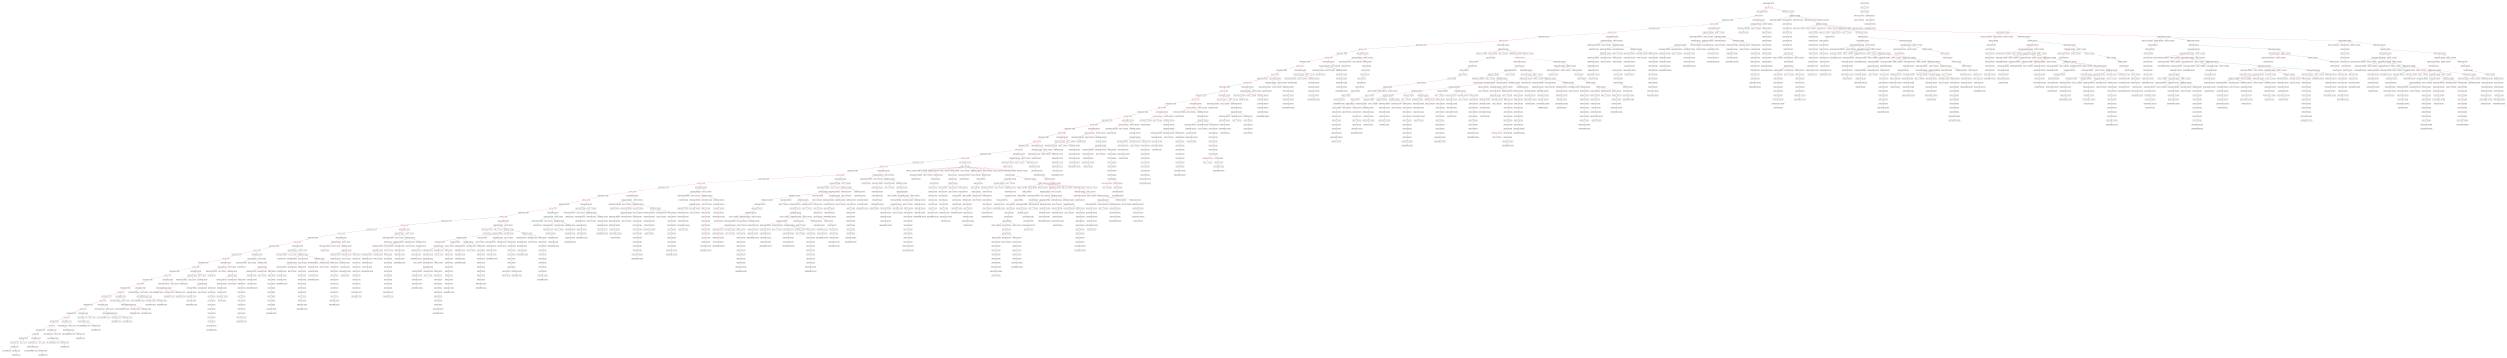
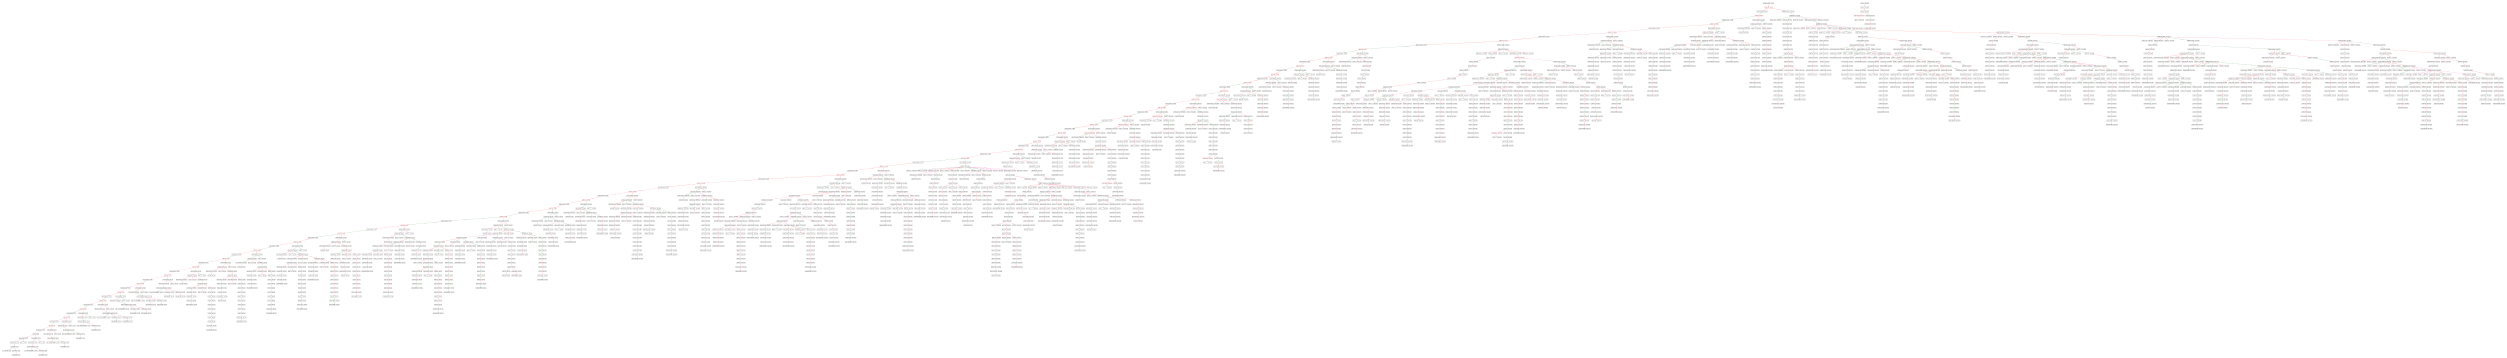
node "107969:e2  2478,2480": added
